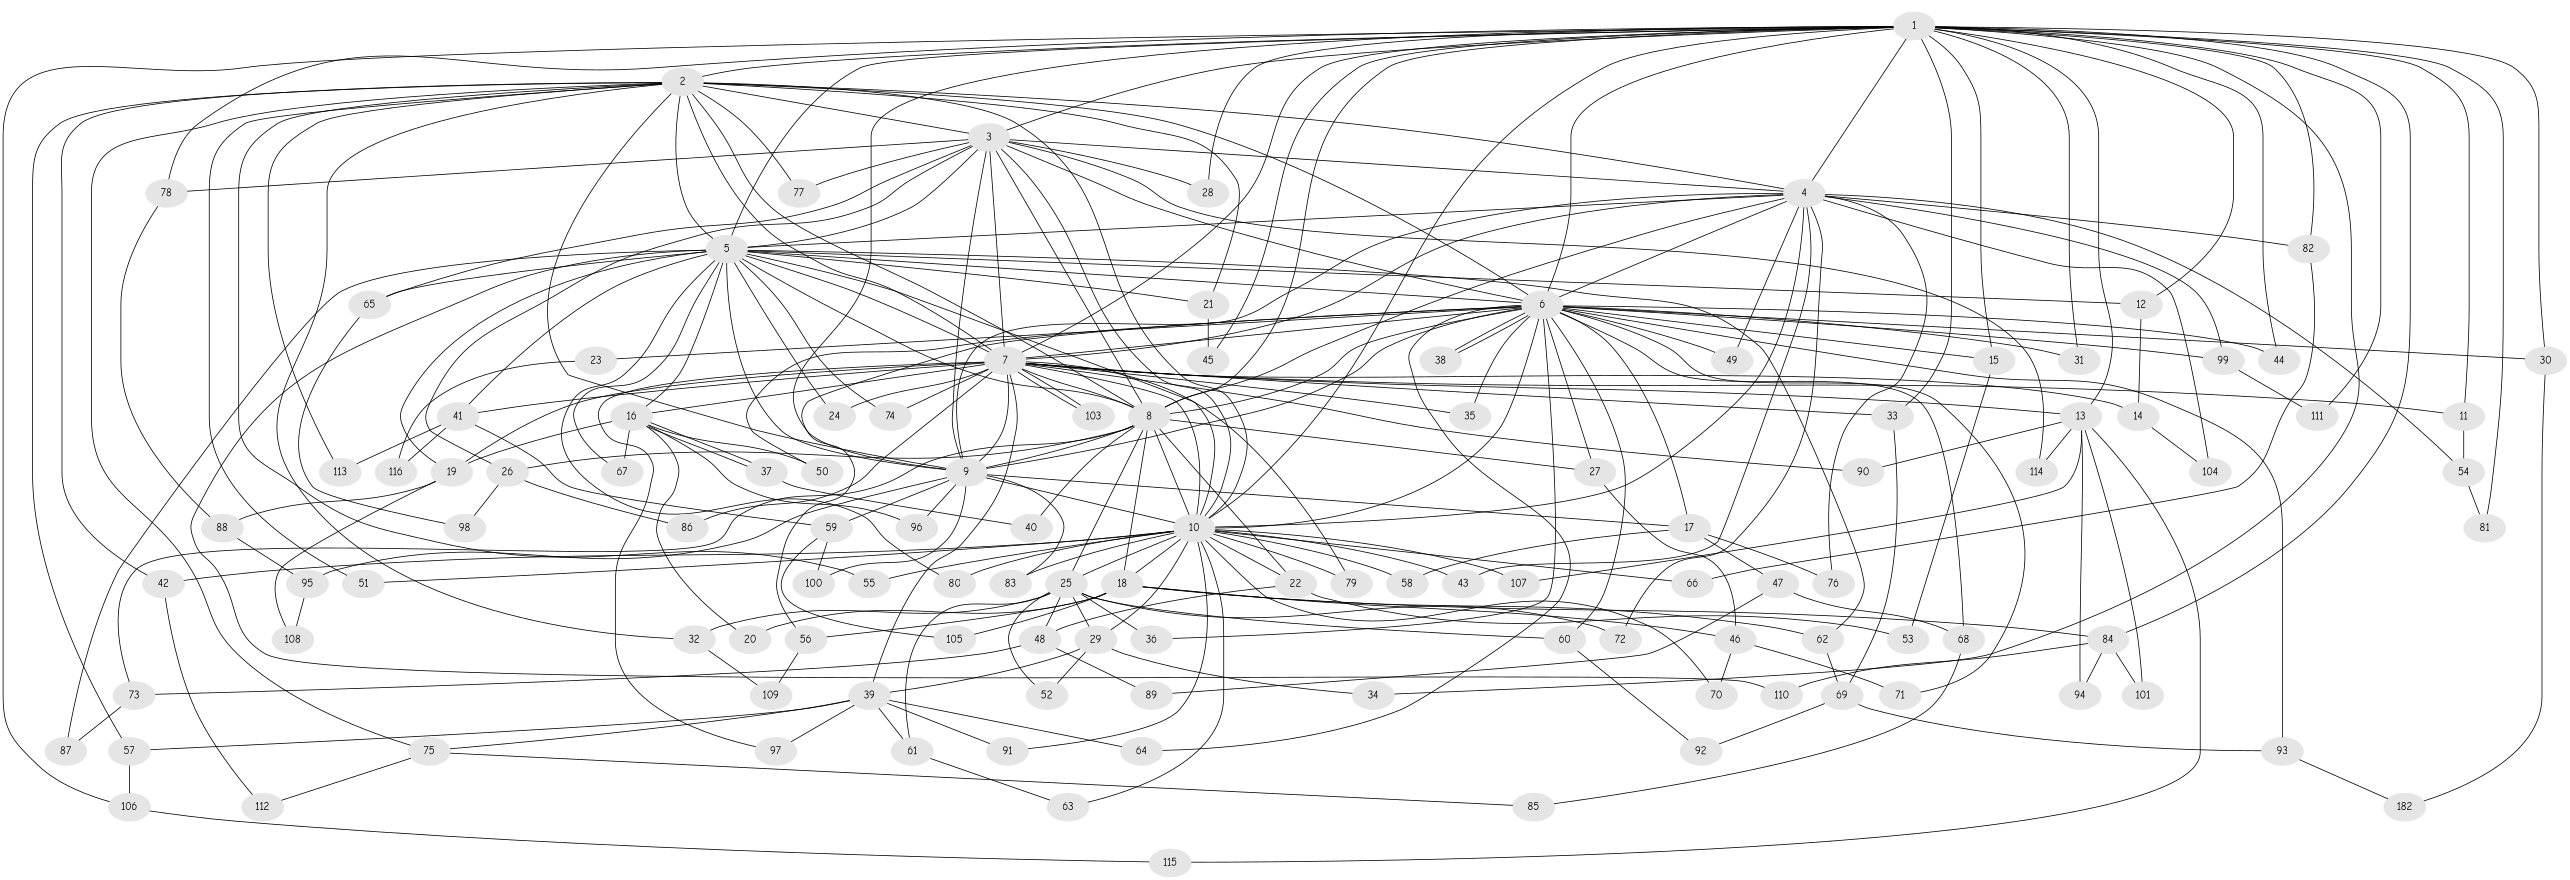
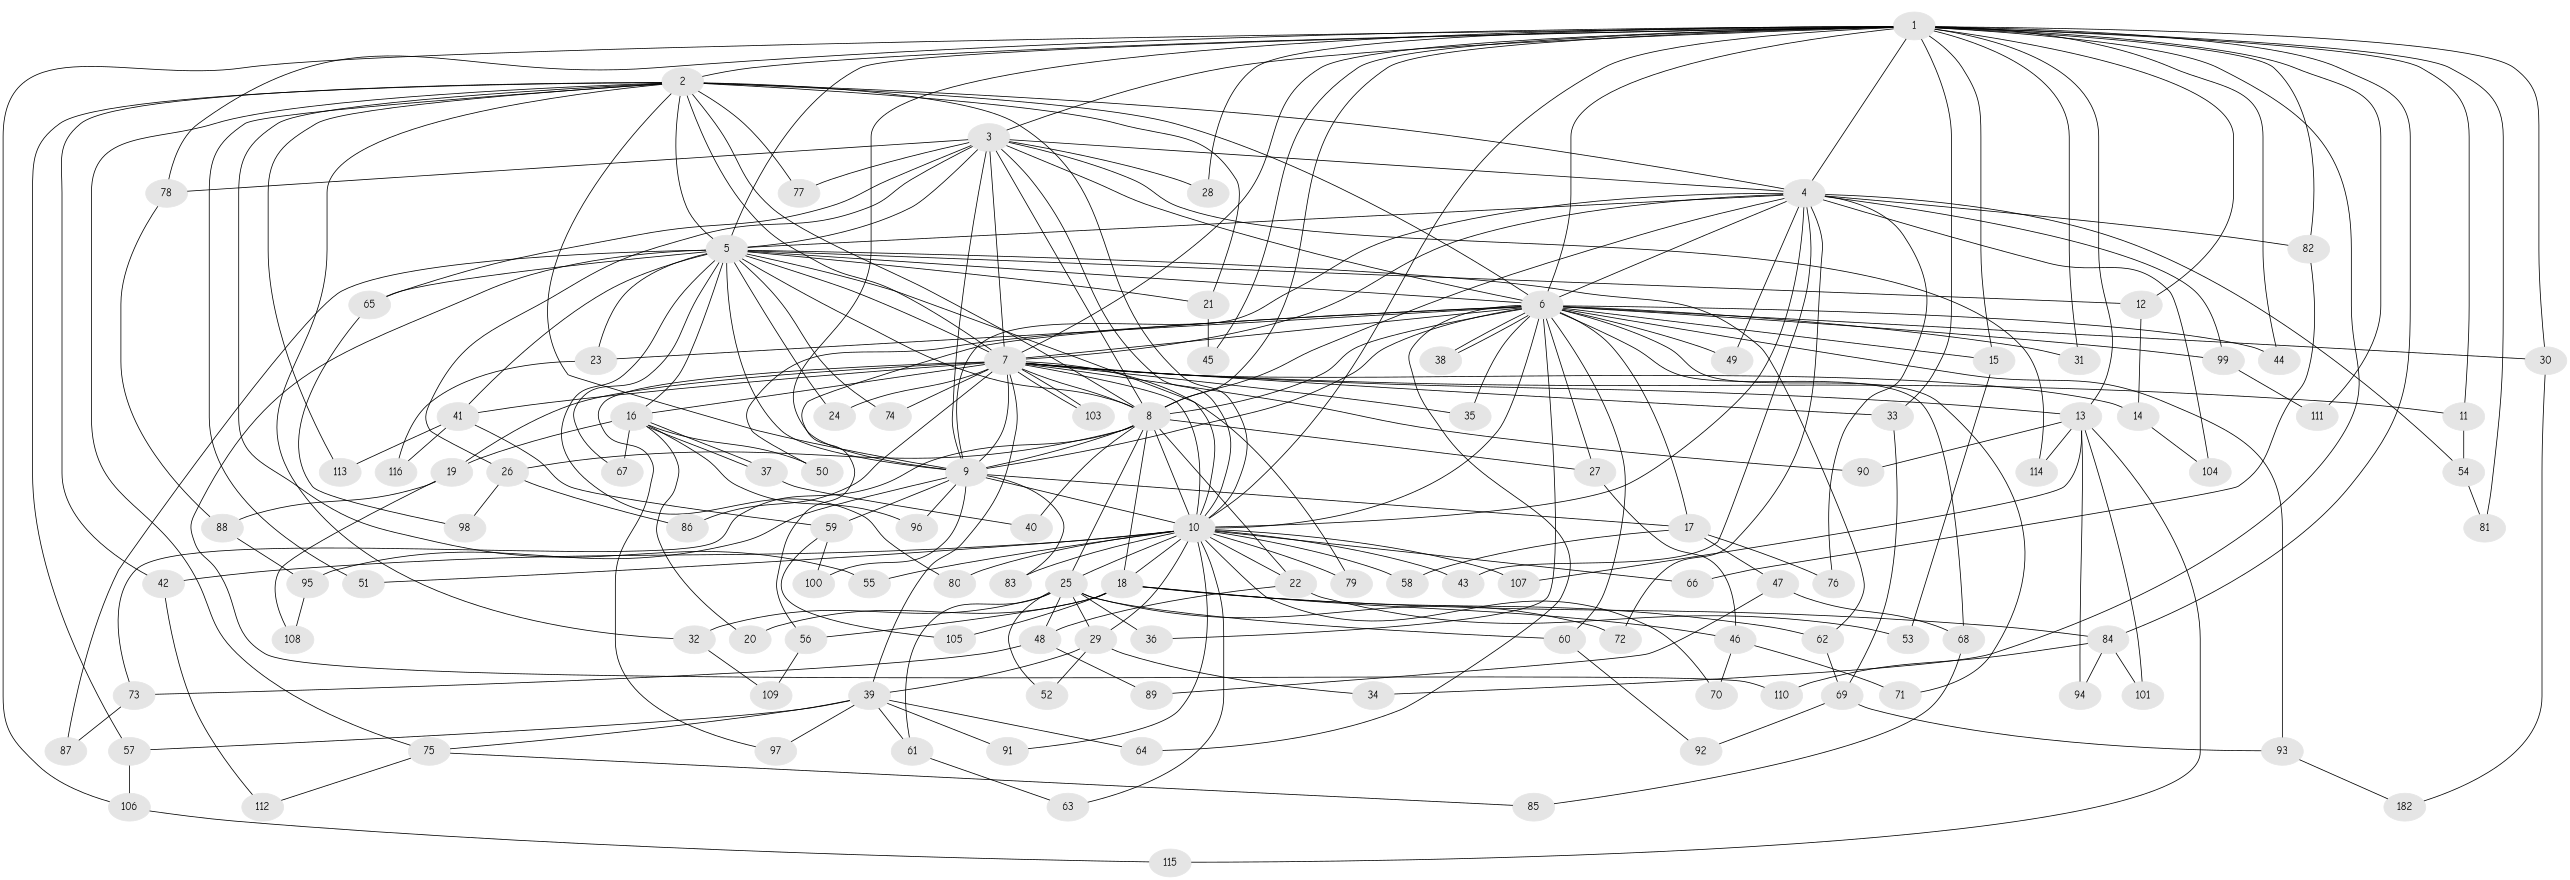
edge "2" -- "3": removed
edge "5" -- "19": now "5" -- "23"
